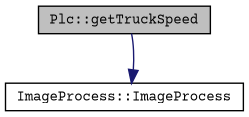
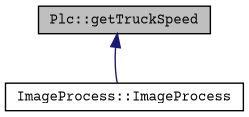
edge "Plc::getTruckSpeed" -> "ImageProcess::ImageProcess": reversed
